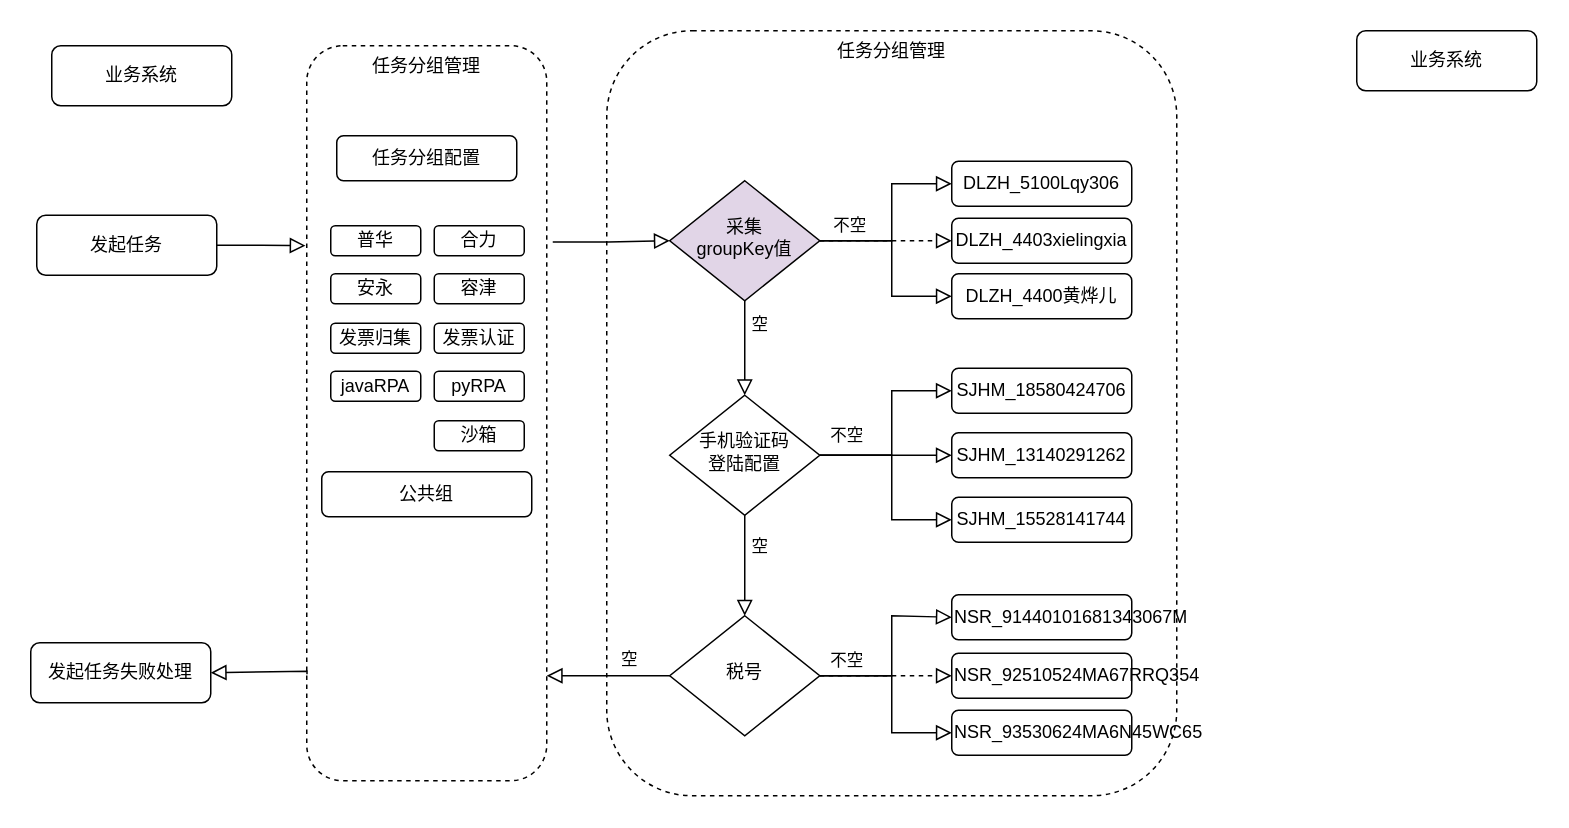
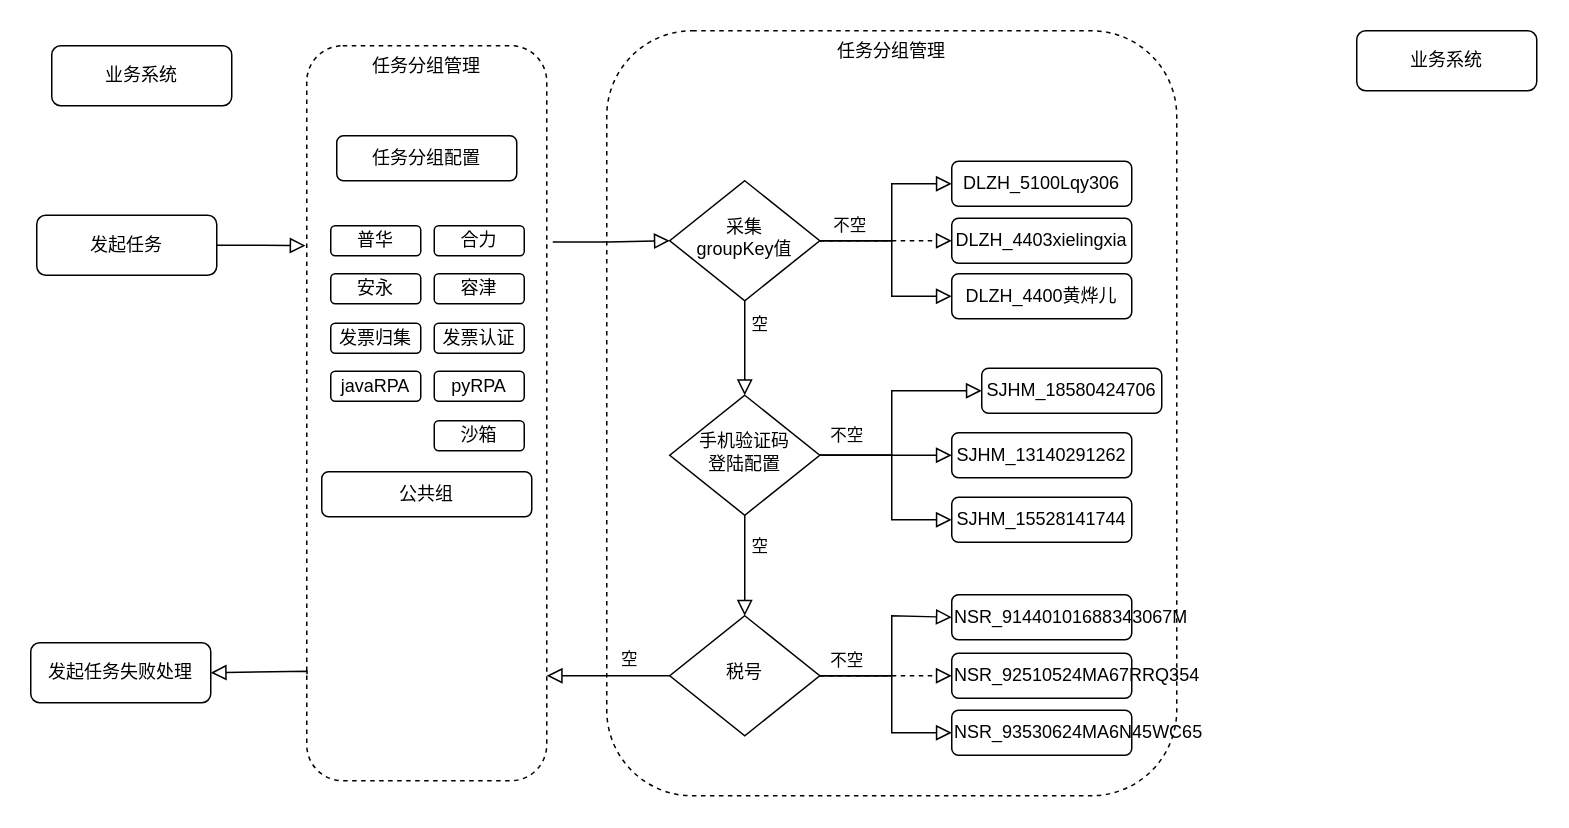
node "采集 groupKey值": fillcolor #e1d5e7 -> #ffffff
node "SJHM_18580424706": moved (1042, 391) -> (1072, 391)
node "NSR_91440101681343067M": label "NSR_91440101681343067M" -> "NSR_91440101688343067M"
